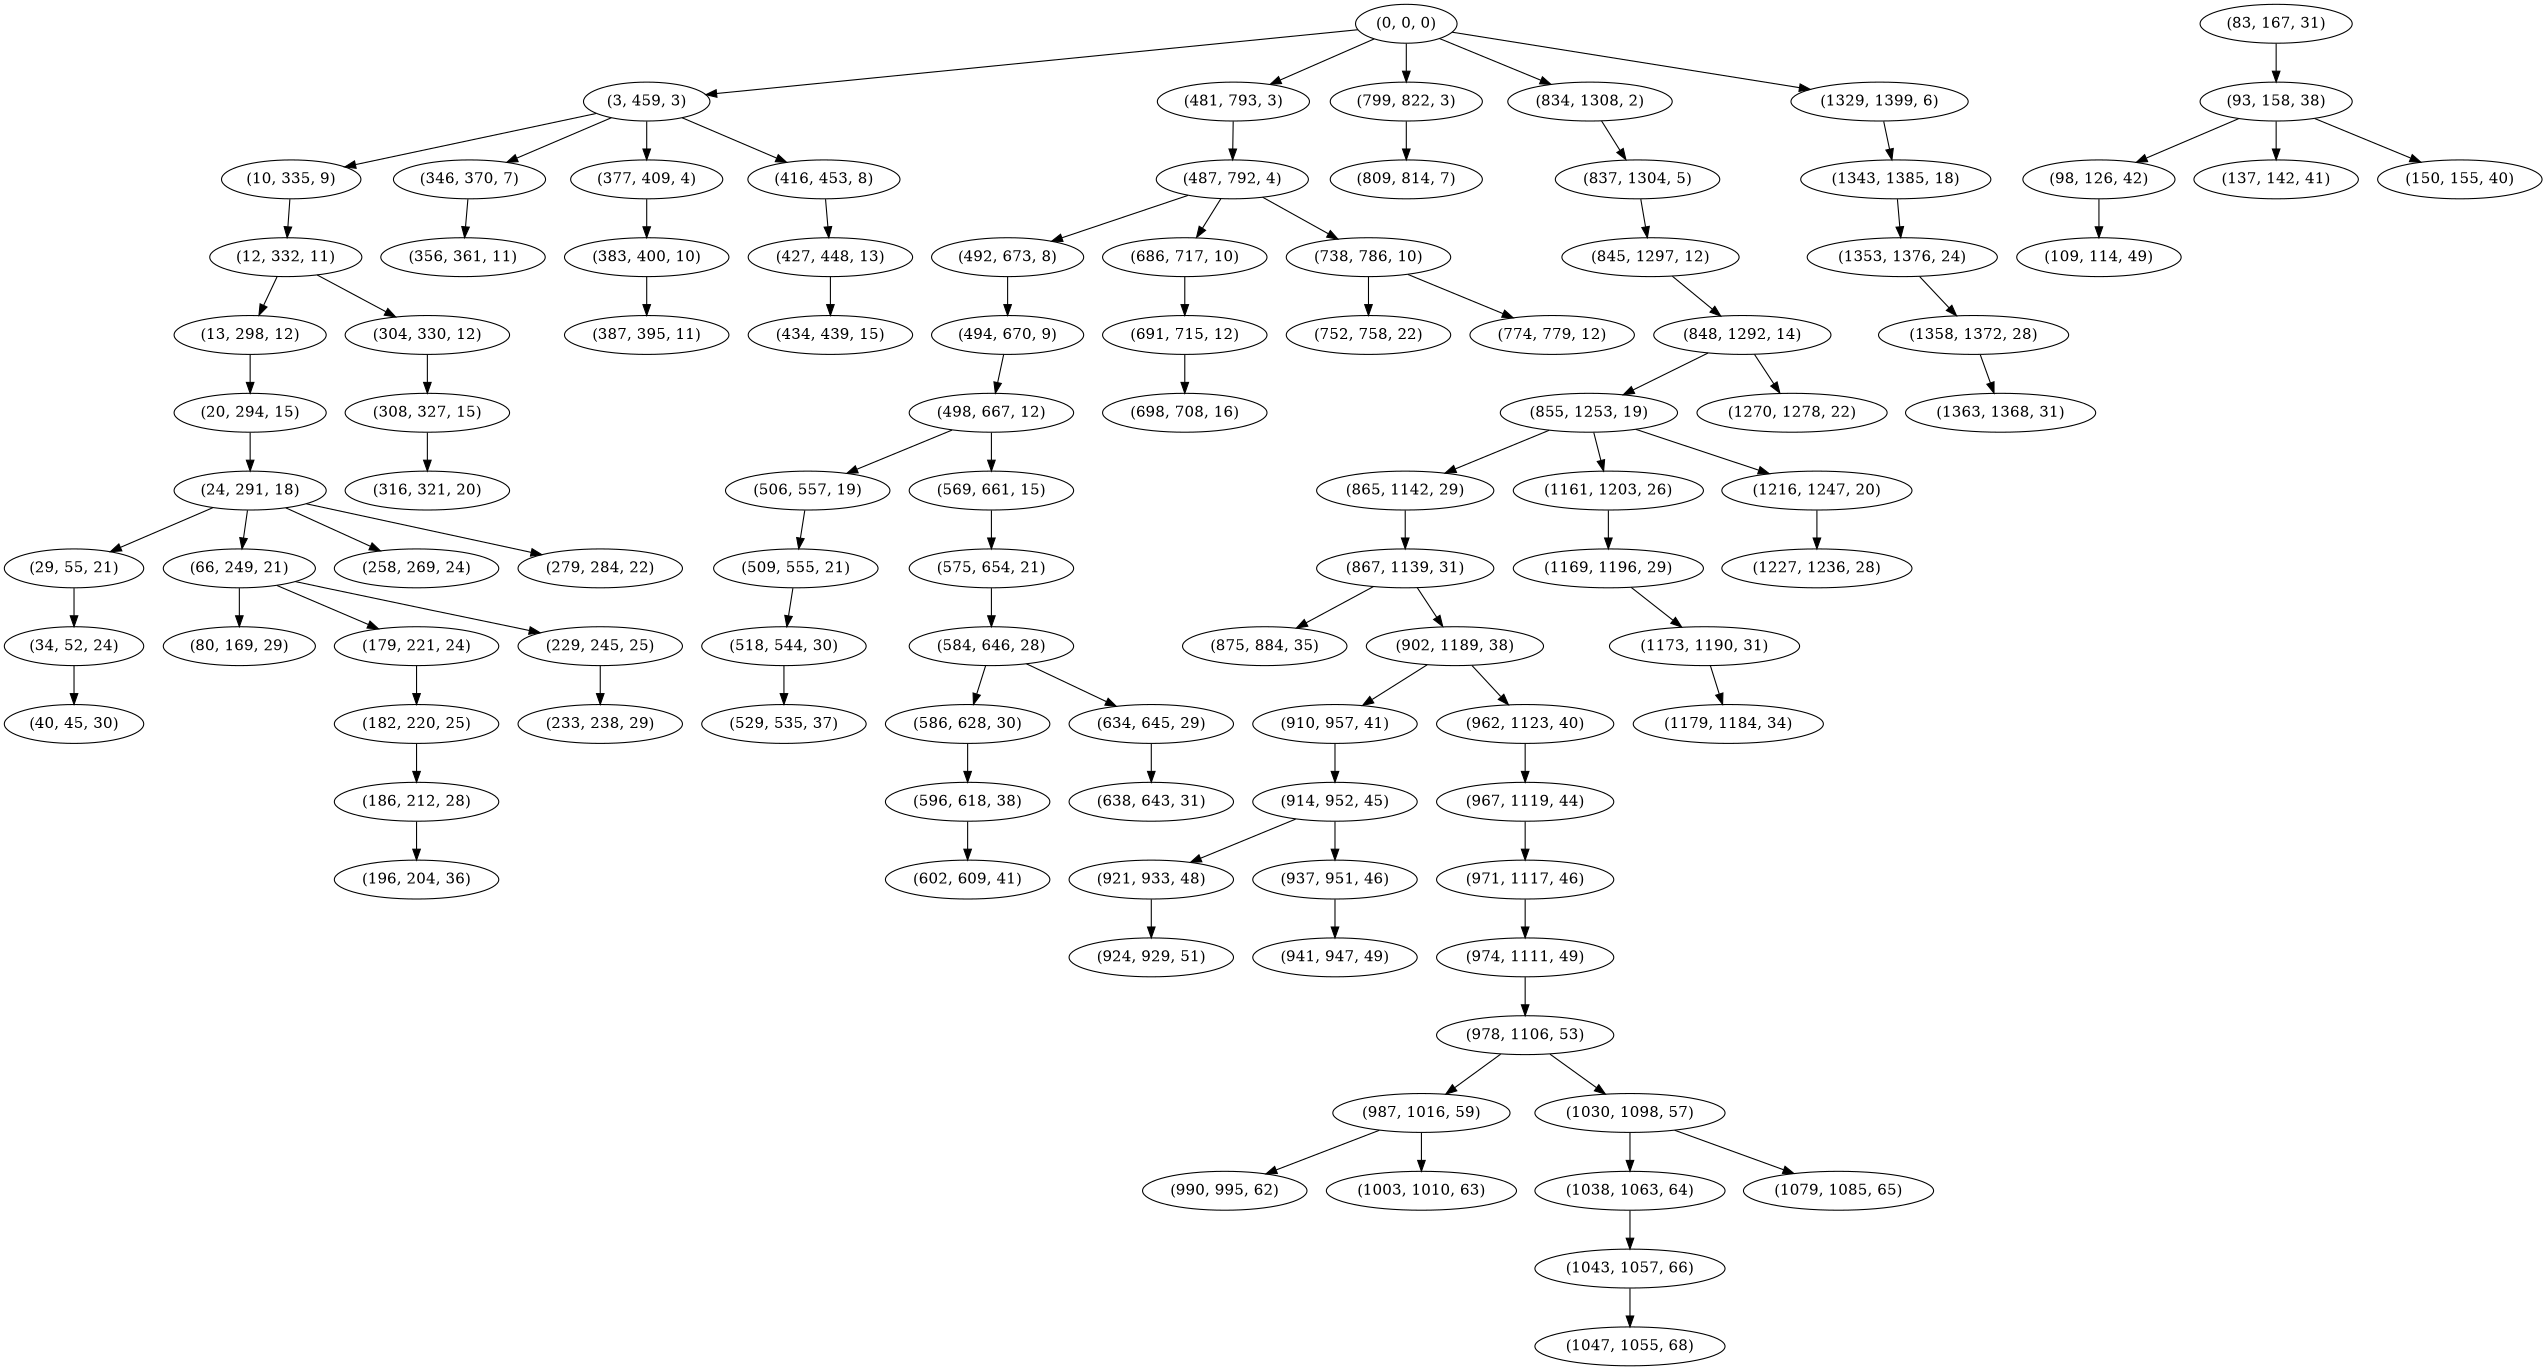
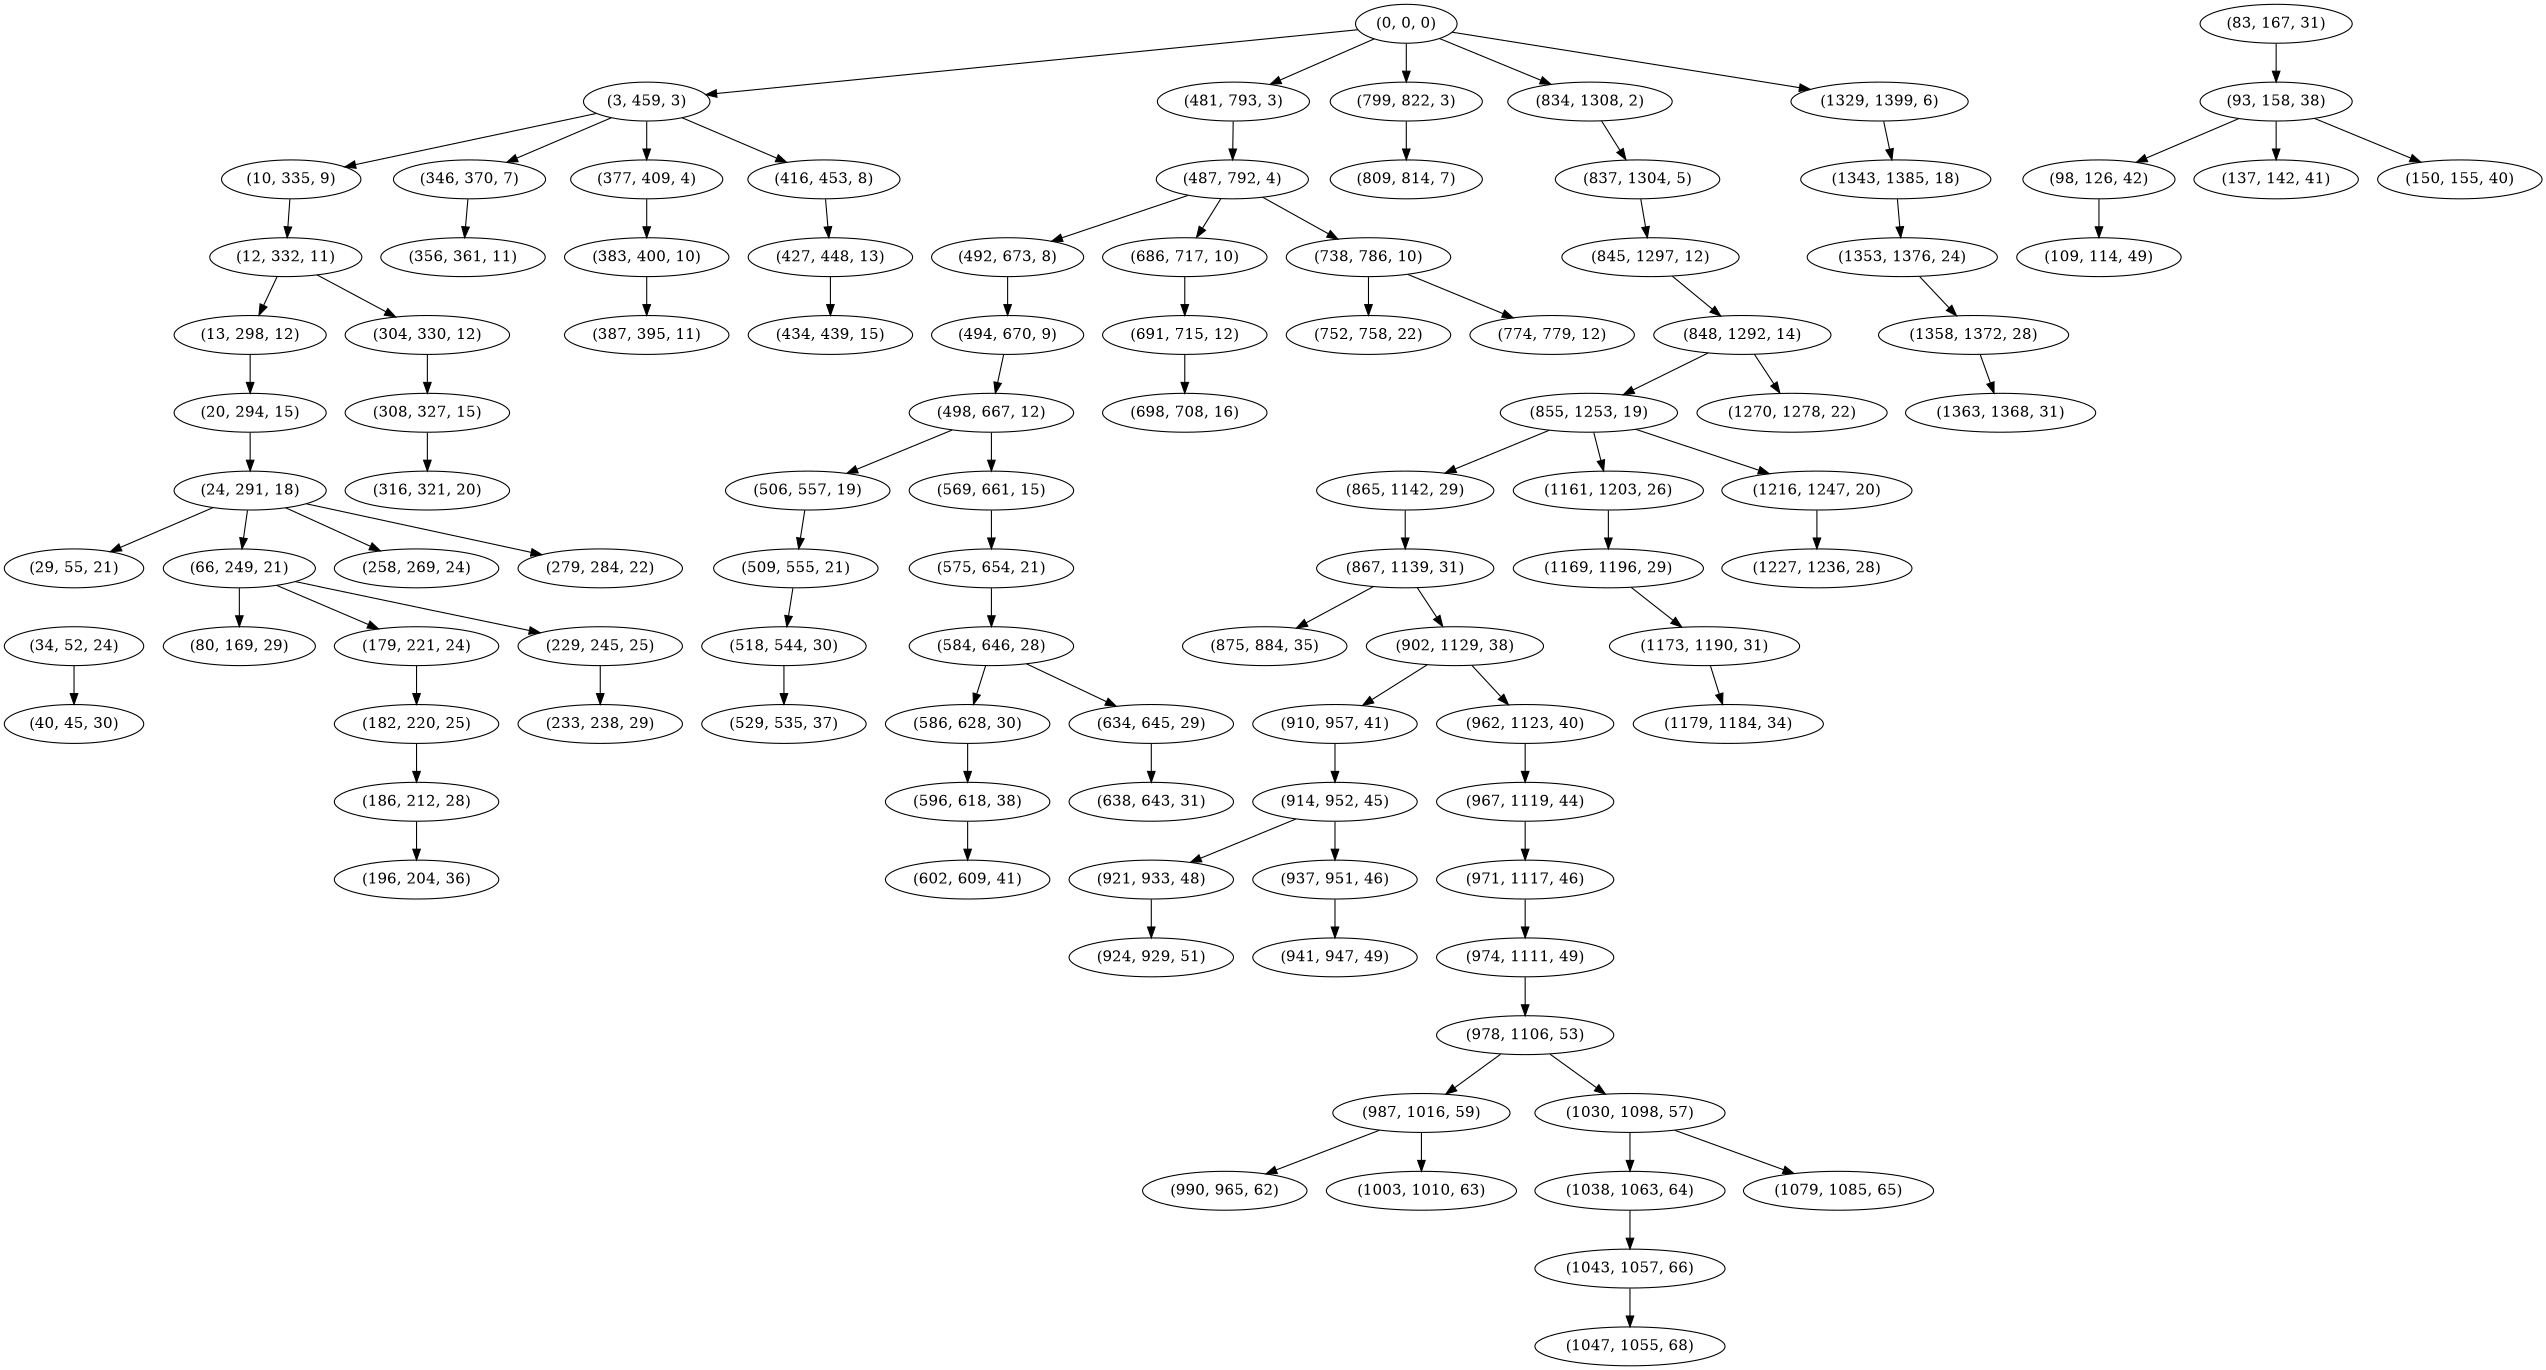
edge "(29, 55, 21)" -> "(34, 52, 24)": removed
node "(902, 1189, 38)": label "(902, 1189, 38)" -> "(902, 1129, 38)"
node "(990, 995, 62)": label "(990, 995, 62)" -> "(990, 965, 62)"
